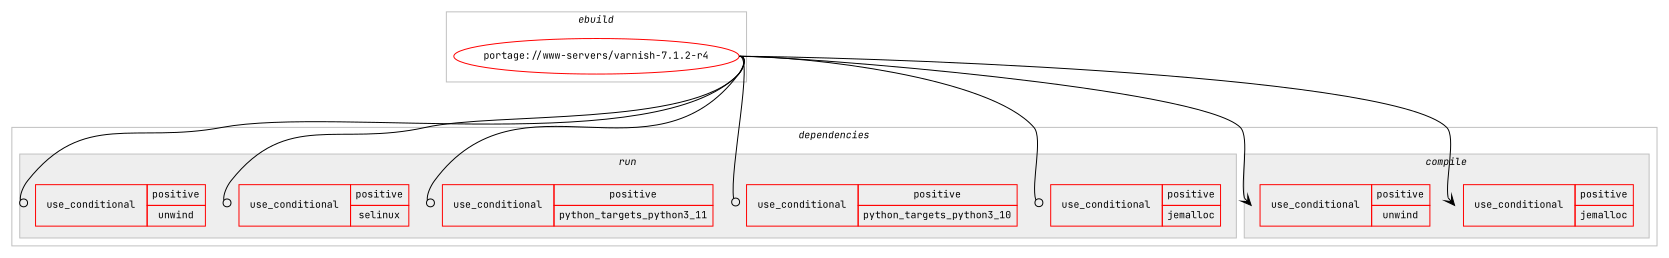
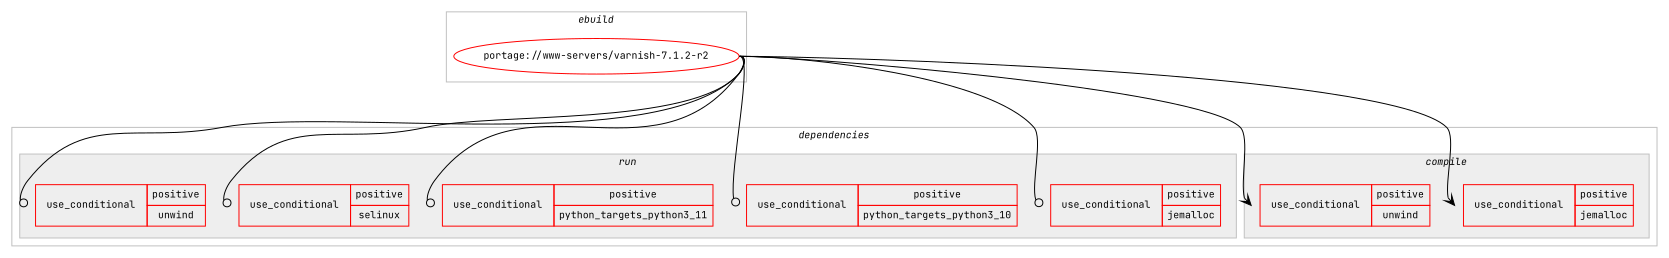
node "portage://www-servers/varnish-7.1.2-r4": label "portage://www-servers/varnish-7.1.2-r4" -> "portage://www-servers/varnish-7.1.2-r2"
